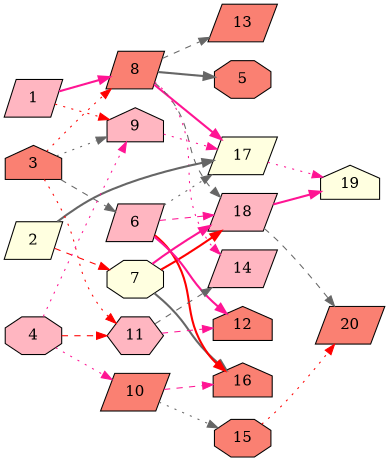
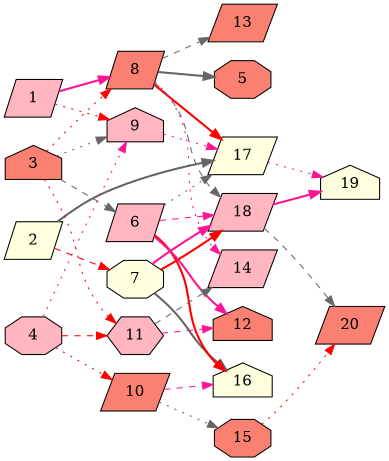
edge "8" -> "17": color deeppink -> red
edge "4" -> "10": color deeppink -> red
node "16": fillcolor salmon -> lightyellow
